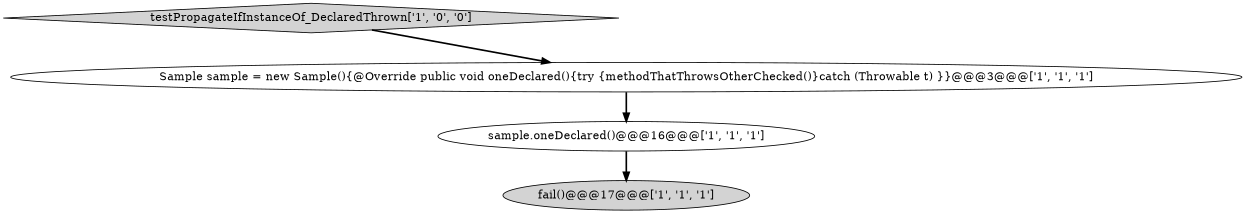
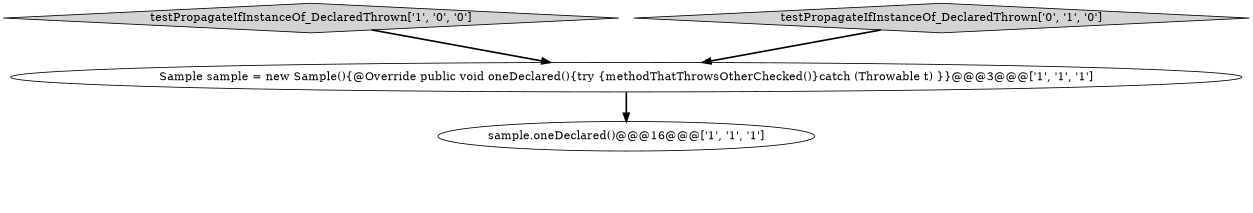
node "testPropagateIfInstanceOf_DeclaredThrown['0', '1', '0']": added
node "fail()@@@17@@@['1', '1', '1']": removed
